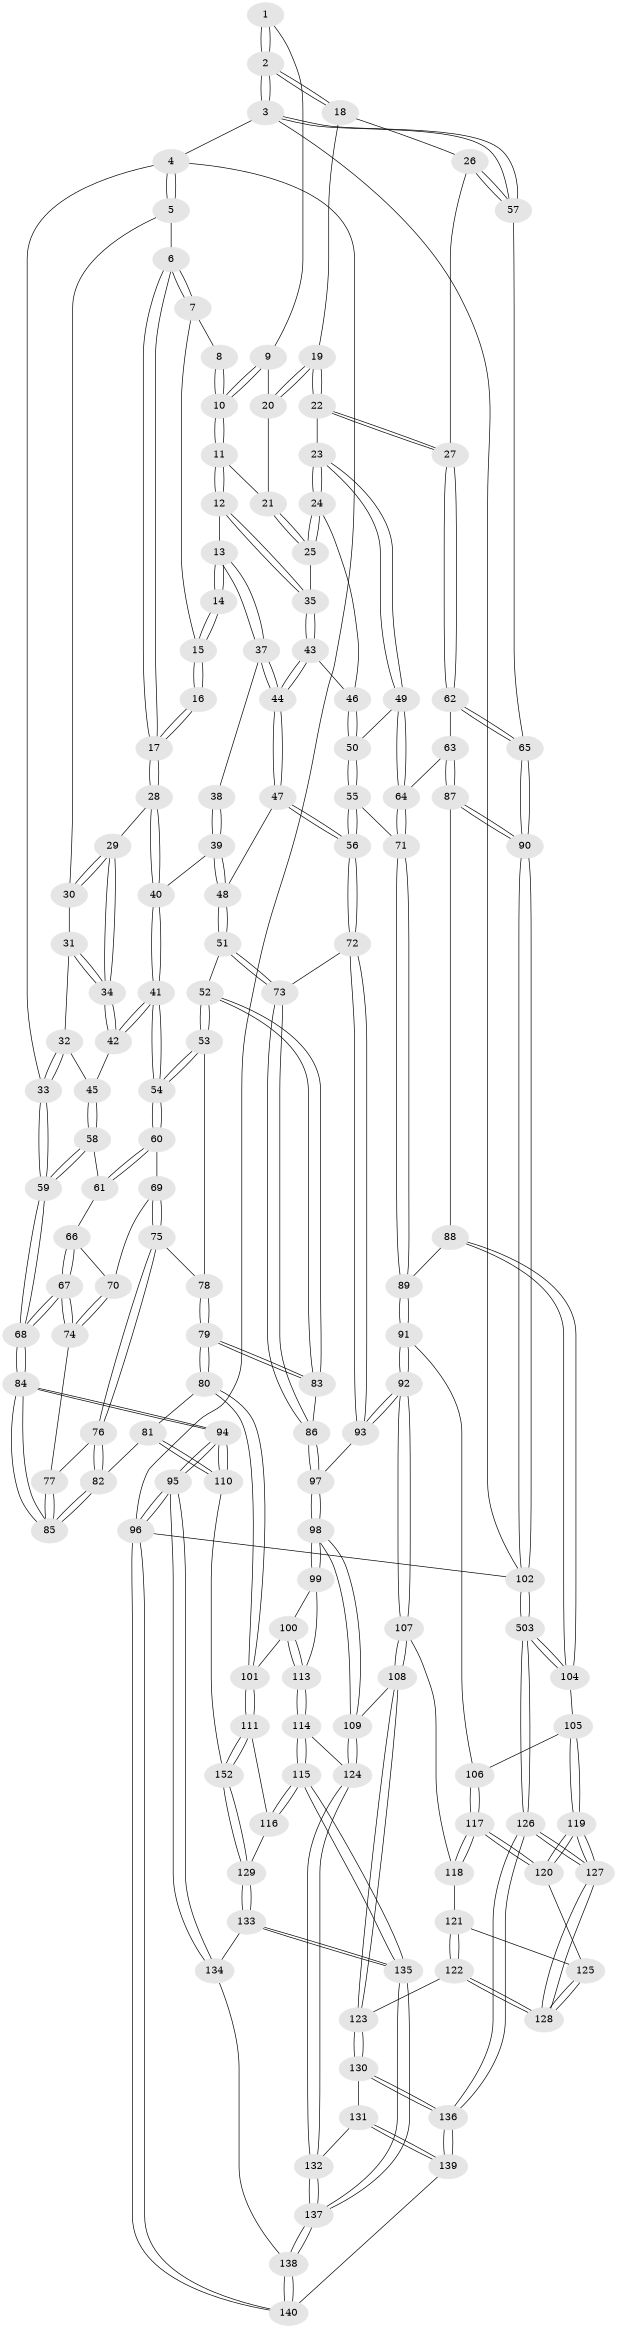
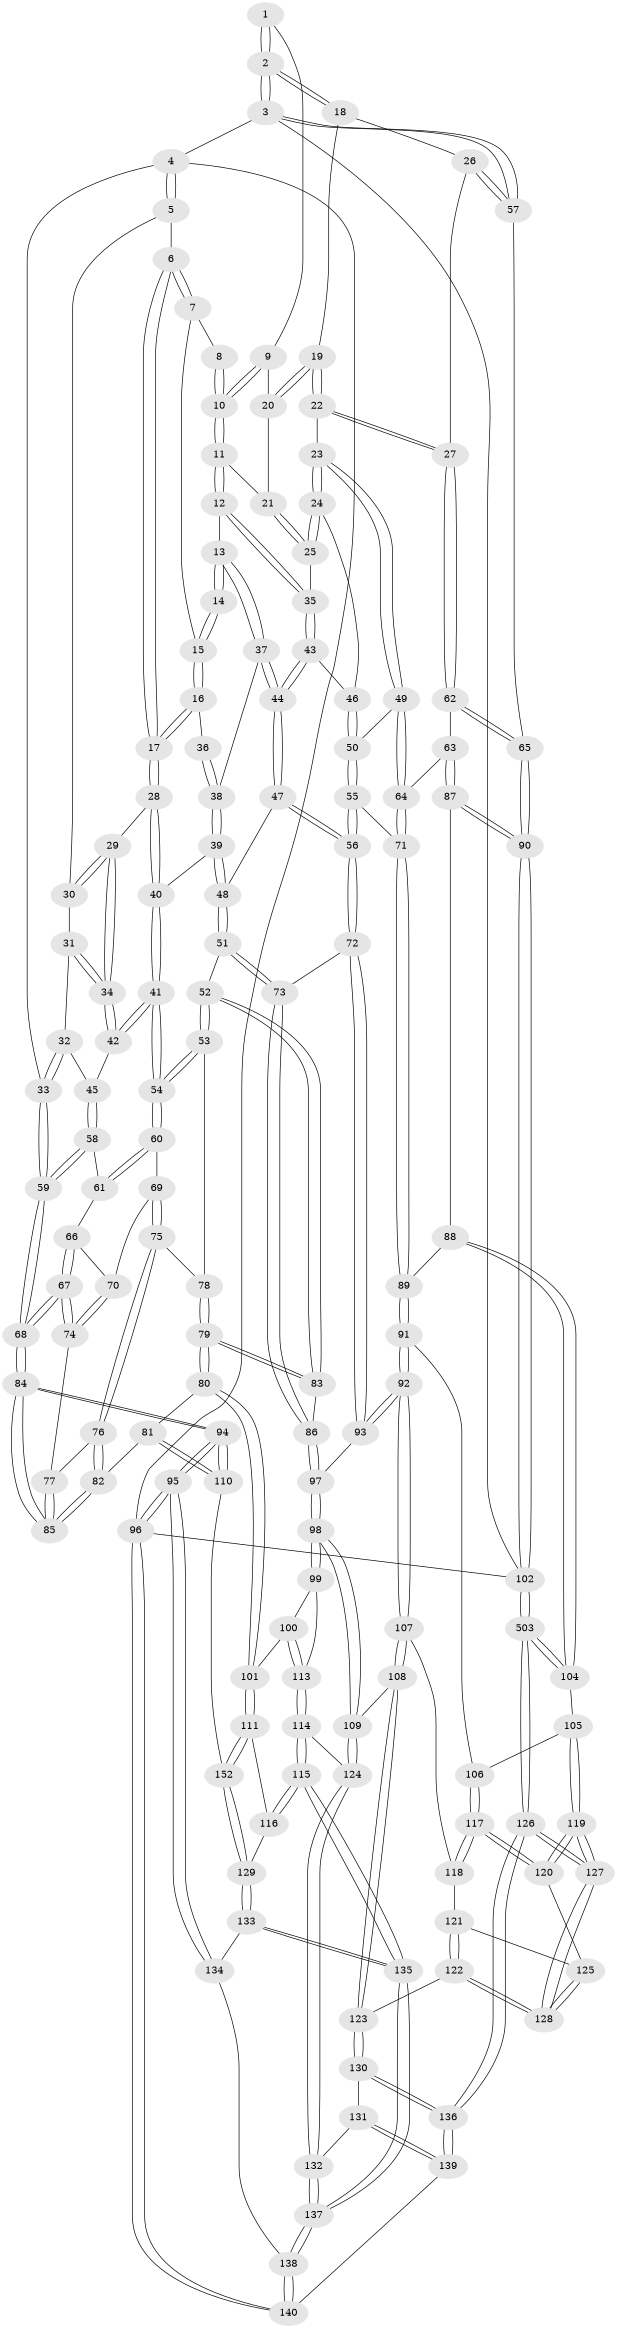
node "36": added
